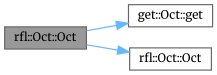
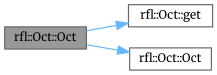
node "get::Oct::get": label "get::Oct::get" -> "rfl::Oct::get"
